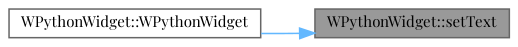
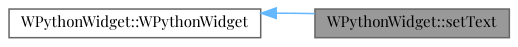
edge "WPythonWidget::WPythonWidget" -> "WPythonWidget::setText": reversed
